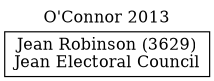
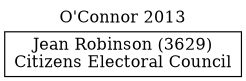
node "Jean Robinson (3629) Jean Electoral Council": label "Jean Robinson (3629) Jean Electoral Council" -> "Jean Robinson (3629) Citizens Electoral Council"
